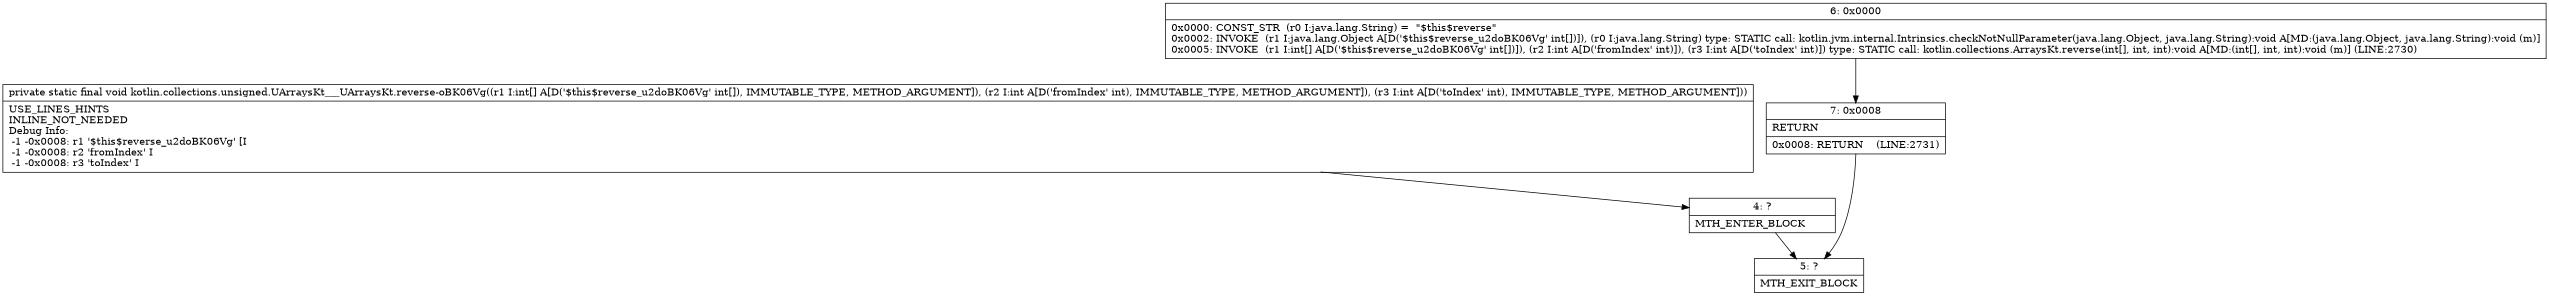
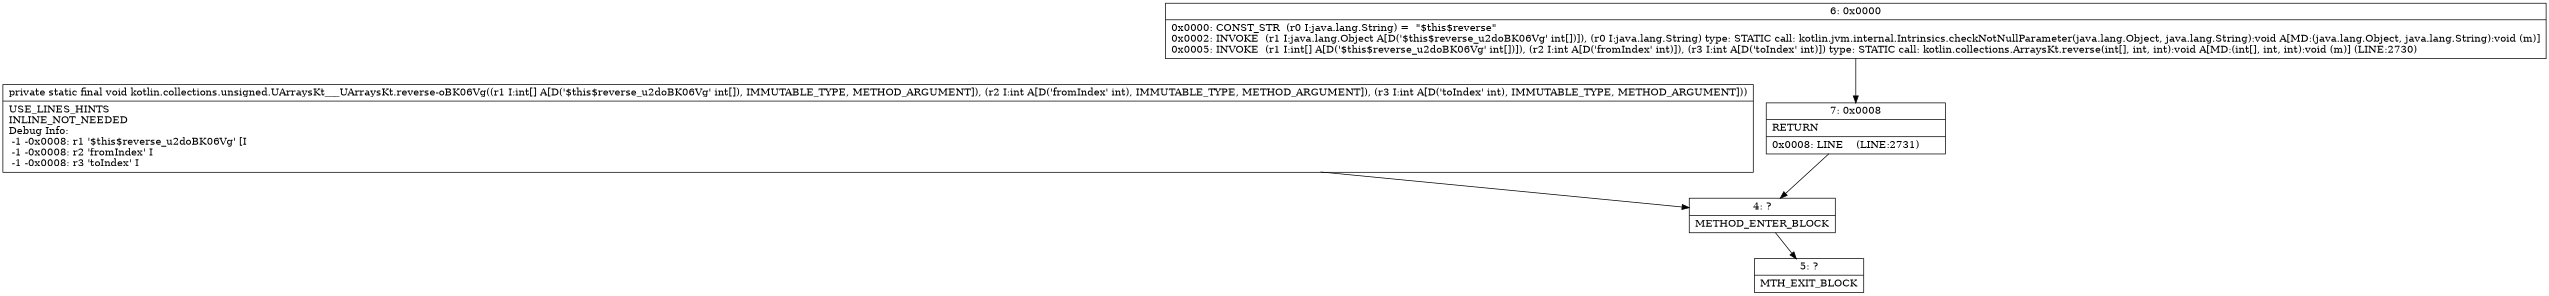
node "7: 0x0008": text "0x0008: RETURN    (LINE:2731)" -> "0x0008: LINE    (LINE:2731)"
edge "7: 0x0008" -> "5: ?": now "7: 0x0008" -> "4: ?"
node "4: ?": text "MTH_ENTER_BLOCK" -> "METHOD_ENTER_BLOCK"
